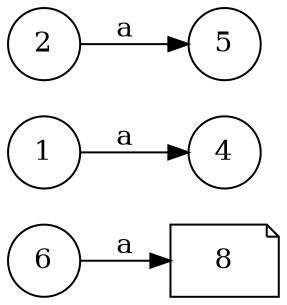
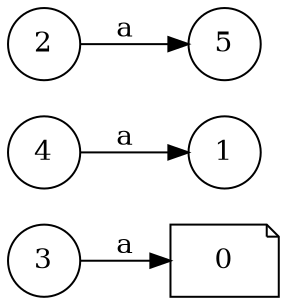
edge "1" -> "4": reversed
node "6": label "6" -> "3"
node "8": label "8" -> "0"
